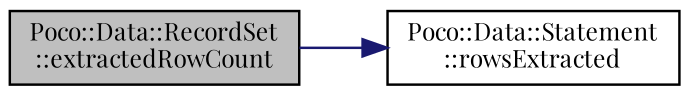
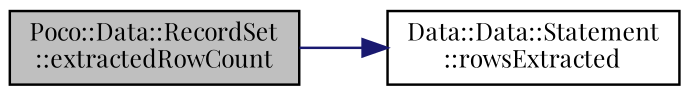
node "Poco::Data::Statement ::rowsExtracted": label "Poco::Data::Statement ::rowsExtracted" -> "Data::Data::Statement ::rowsExtracted"
